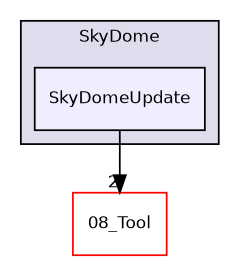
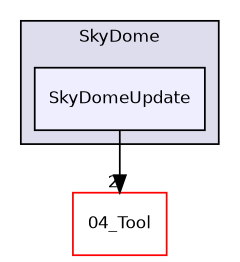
node "08_Tool": label "08_Tool" -> "04_Tool"
